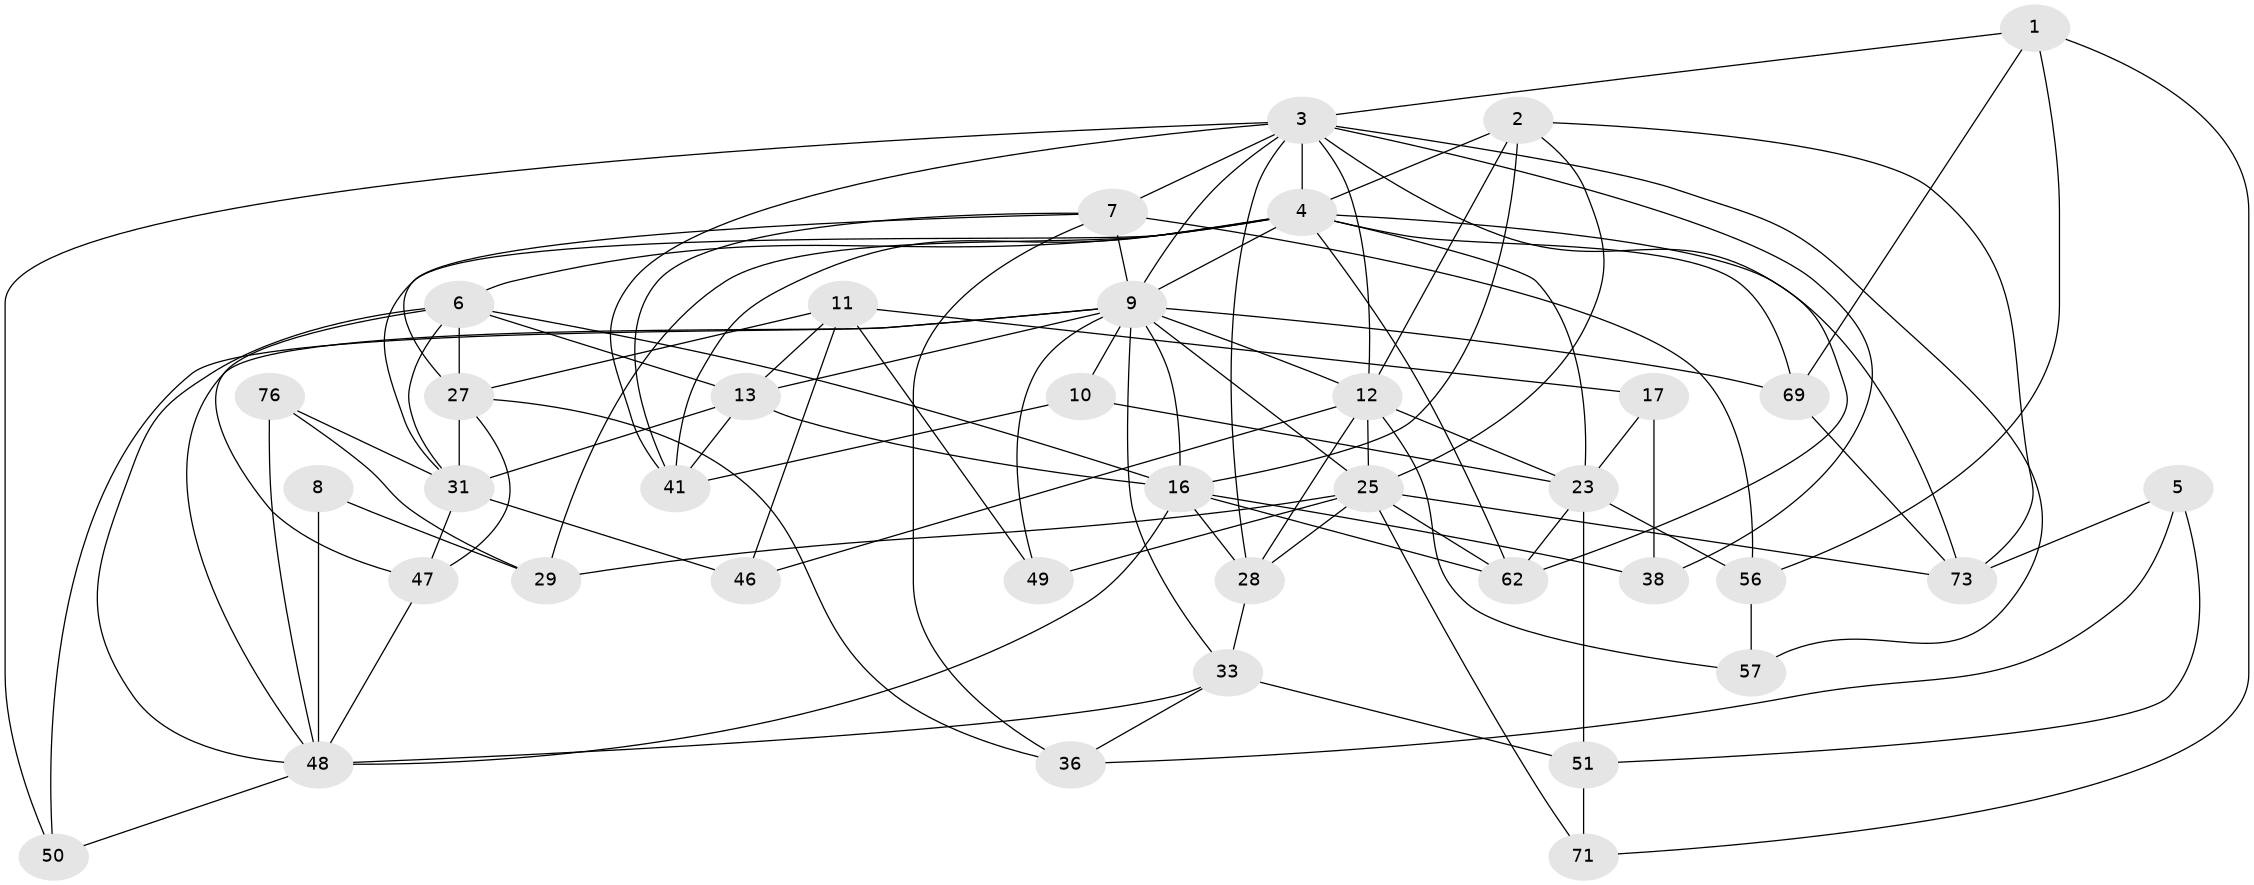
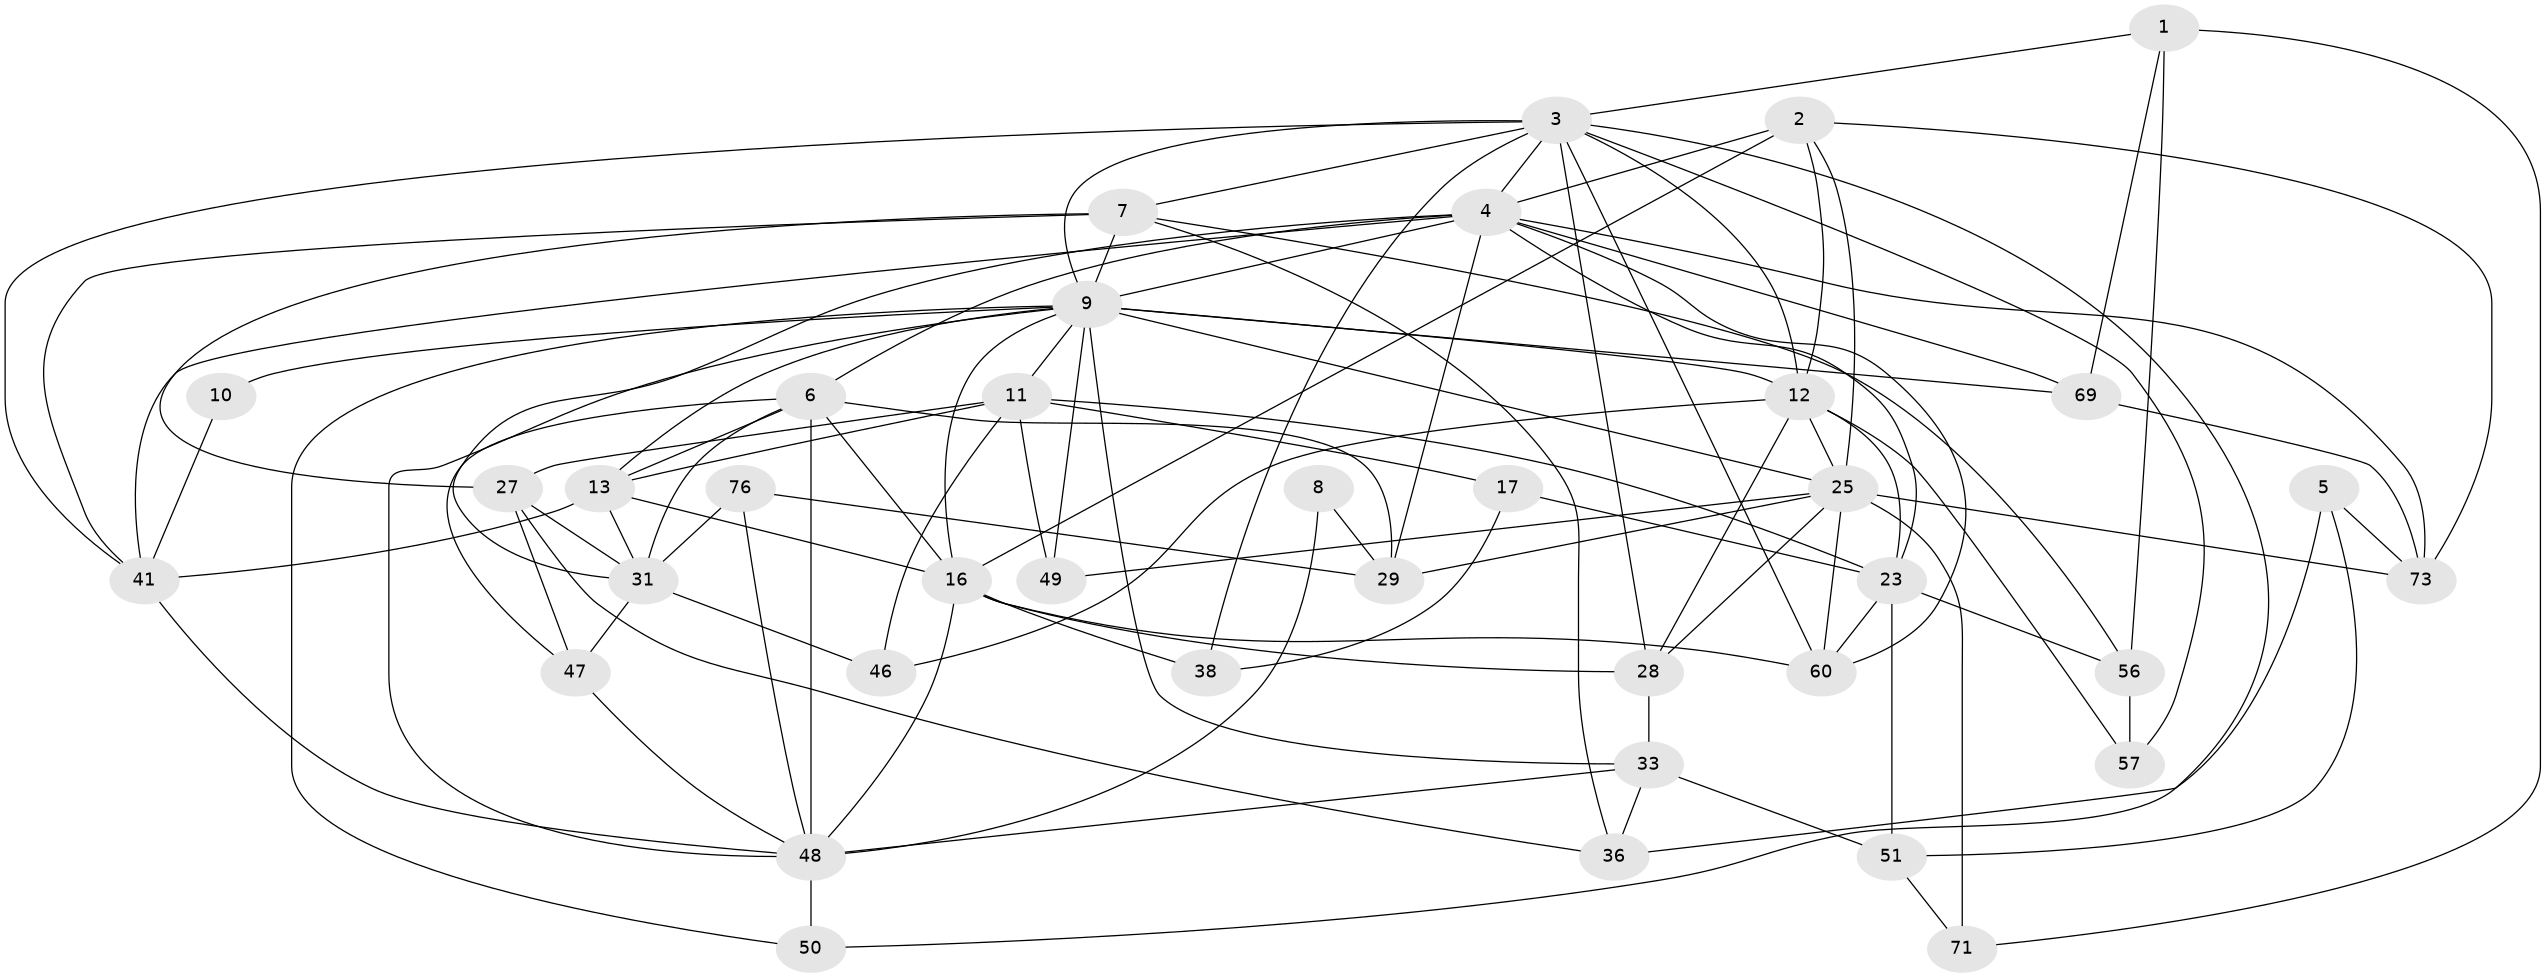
edge "6" -- "27": now "6" -- "29"
edge "9" -- "11": added
edge "10" -- "23": now "11" -- "23"
node "62": label "62" -> "60"
edge "41" -- "48": added
